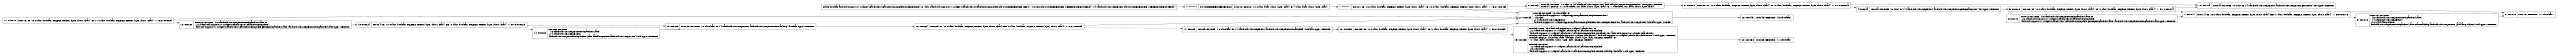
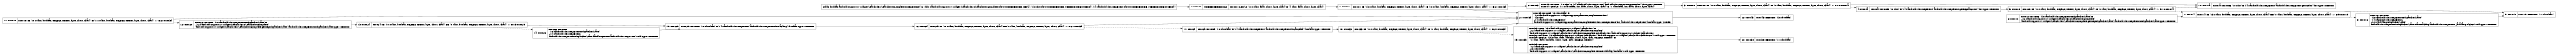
node "0: 0x0000": text "IMMUTABLE_ENTER_BLOCK" -> "MTH_ENTER_BLOCK"
node "8: 0x0016": text "(r2 I:java.lang.Object)" -> "(r2 I:java.lang.DispatcherState)"
